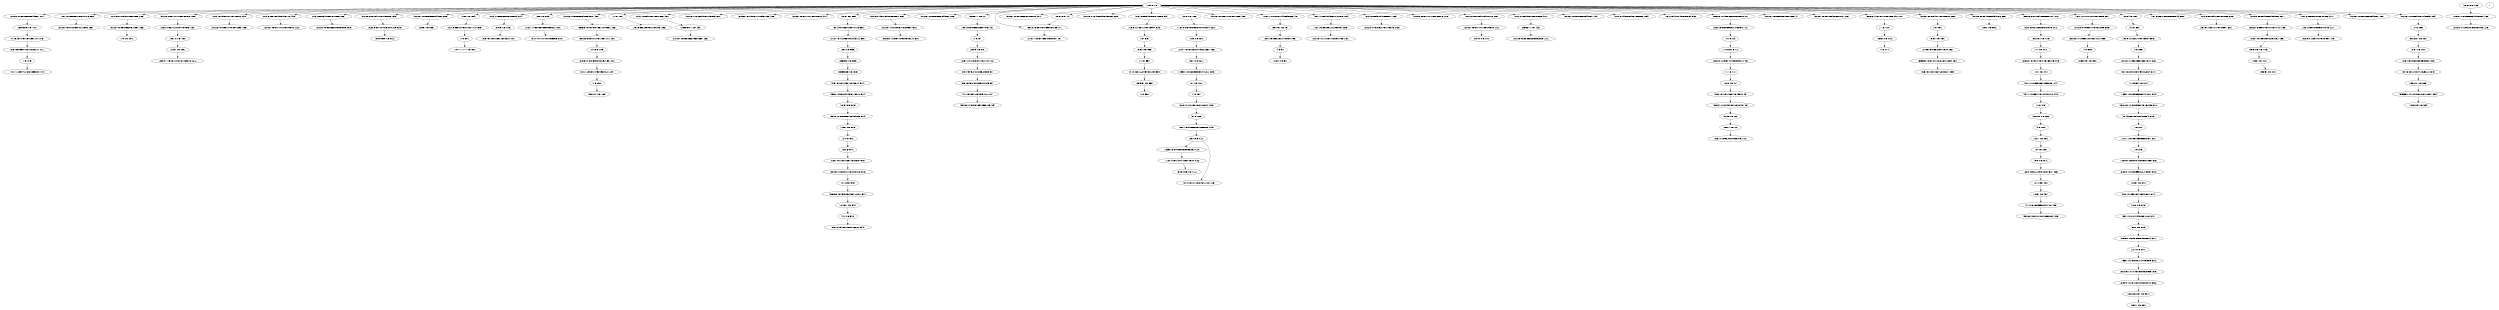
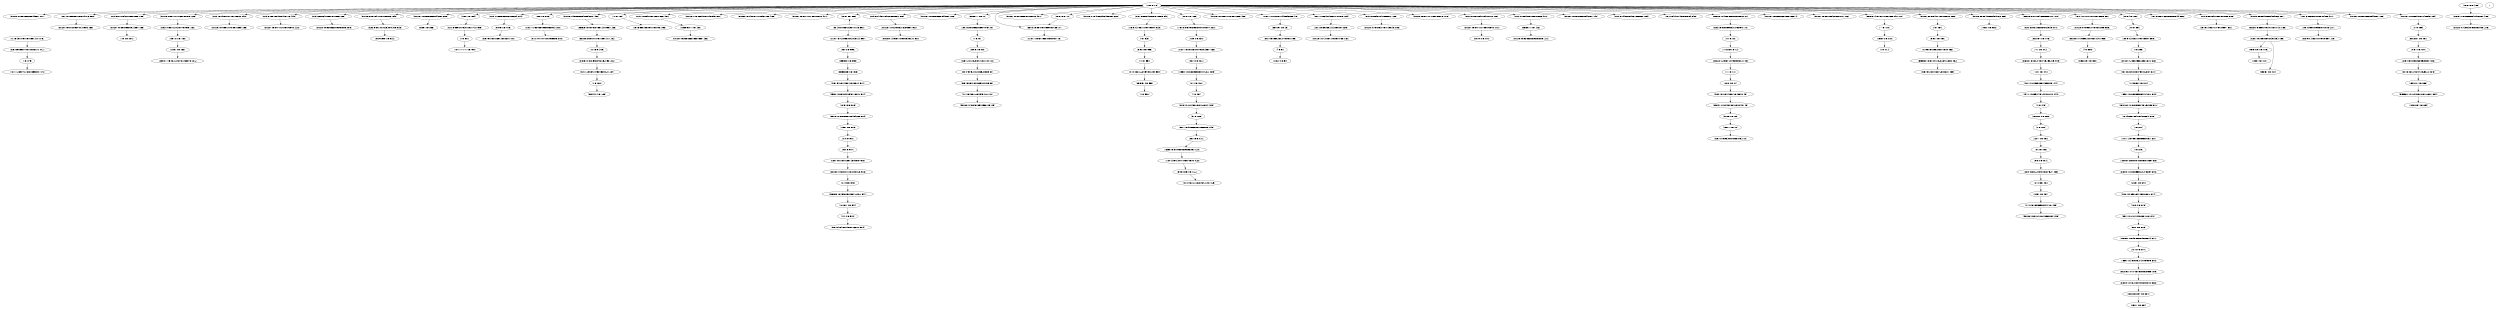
edge "('won', 56, 0)" -> "('have', 2.0, 230)": added
edge "('have', 5.0, 555)" -> "('to', 4.8279337349966163, 556)": reversed
node "('reporting', 1.0, 172)": removed
edge "('stop', 1.0, 261)" -> "('please', 1.0, 262)": now "('that', 2.8685280723454154, 259)" -> "('please', 1.0, 262)"
edge "('for', -9.0, 241)" -> "('if', -12.066643632374618, 245)": now "('everyone', 1.0, 244)" -> "('if', -12.066643632374618, 245)"
